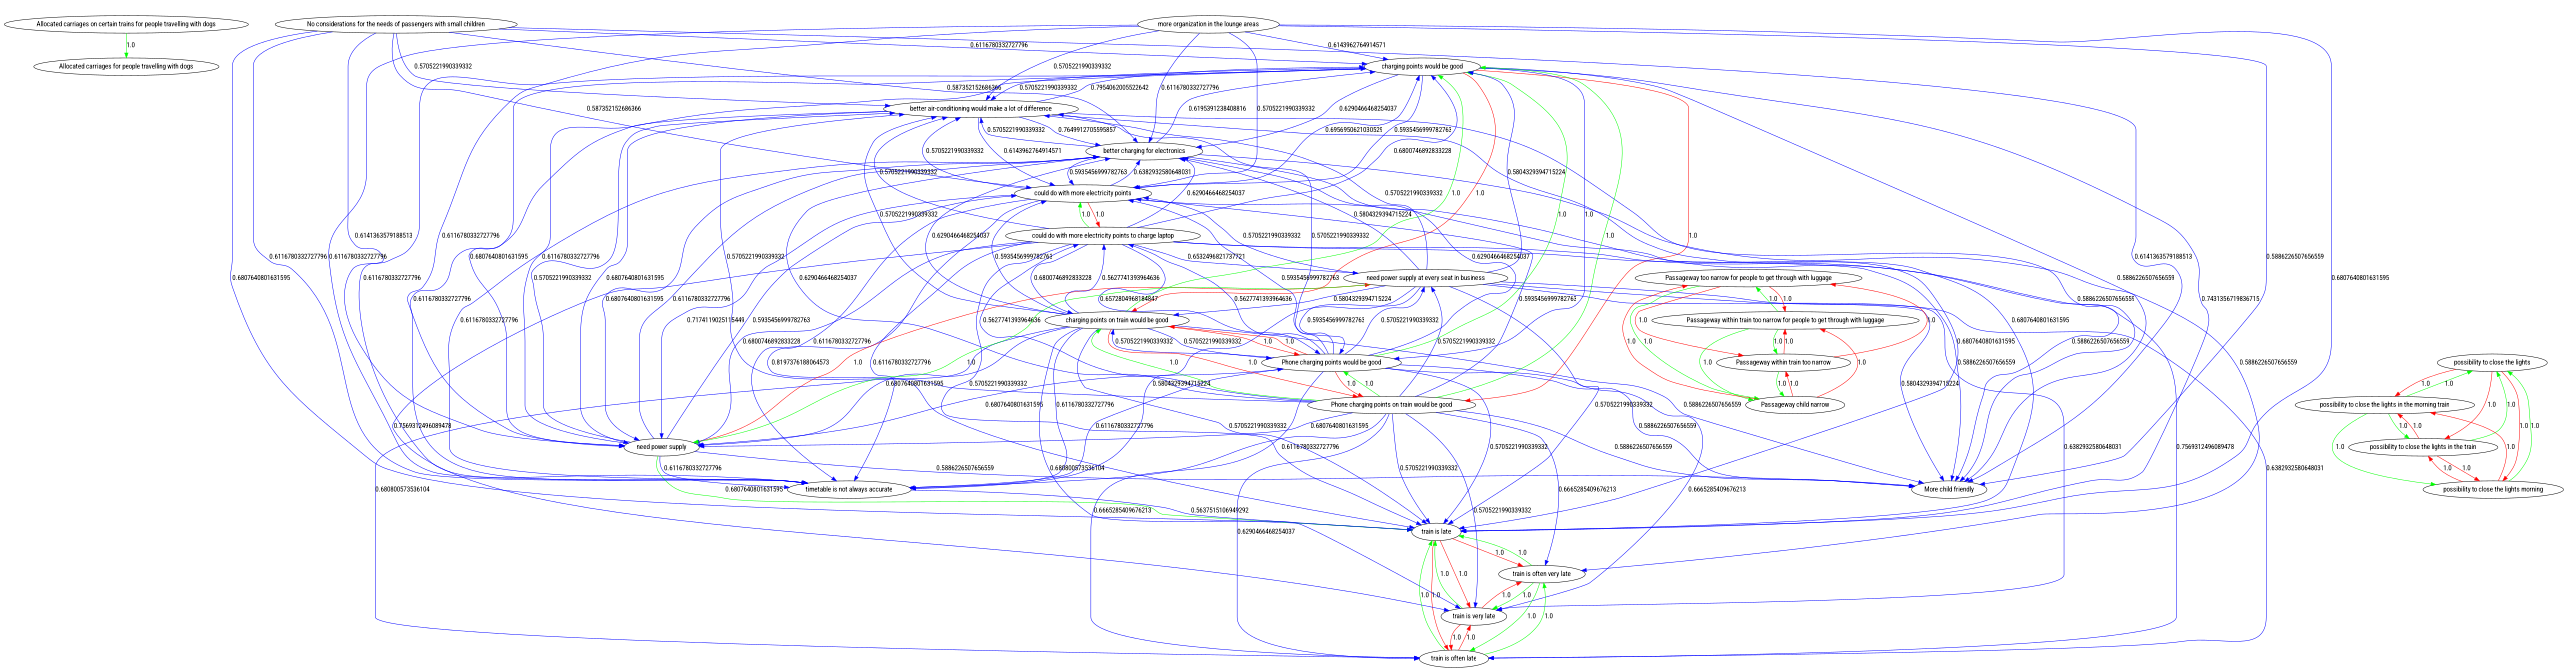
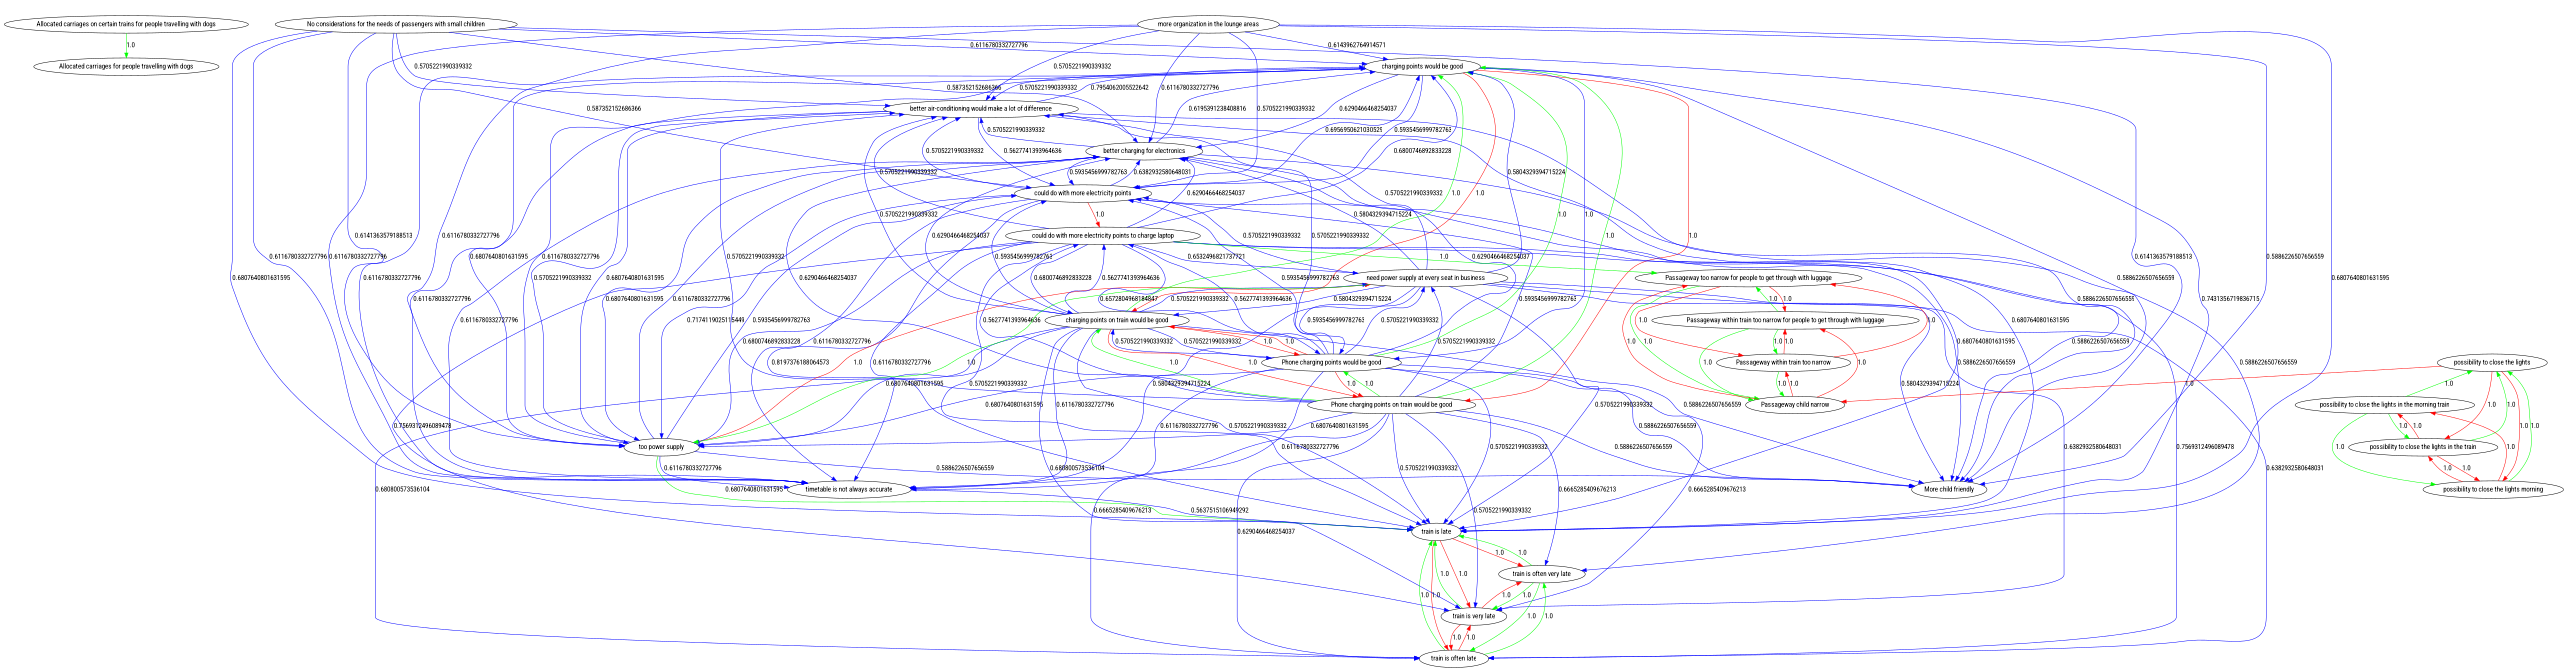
edge "better air-conditioning would make a lot of difference" -> "better charging for electronics": removed, label "0.7649912705595857"
edge "better air-conditioning would make a lot of difference" -> "could do with more electricity points": label "0.6143962764914571" -> "0.5627741393964636"
edge "could do with more electricity points to charge laptop" -> "could do with more electricity points": now "could do with more electricity points to charge laptop" -> "Passageway too narrow for people to get through with luggage"
edge "charging points on train would be good" -> "need power supply at every seat in business": added, label "0.5705221990339332"
edge "possibility to close the lights" -> "possibility to close the lights in the morning train": now "possibility to close the lights" -> "Passageway child narrow"
edge "timetable is not always accurate" -> "Phone charging points would be good": reversed
node "need power supply": label "need power supply" -> "too power supply"
